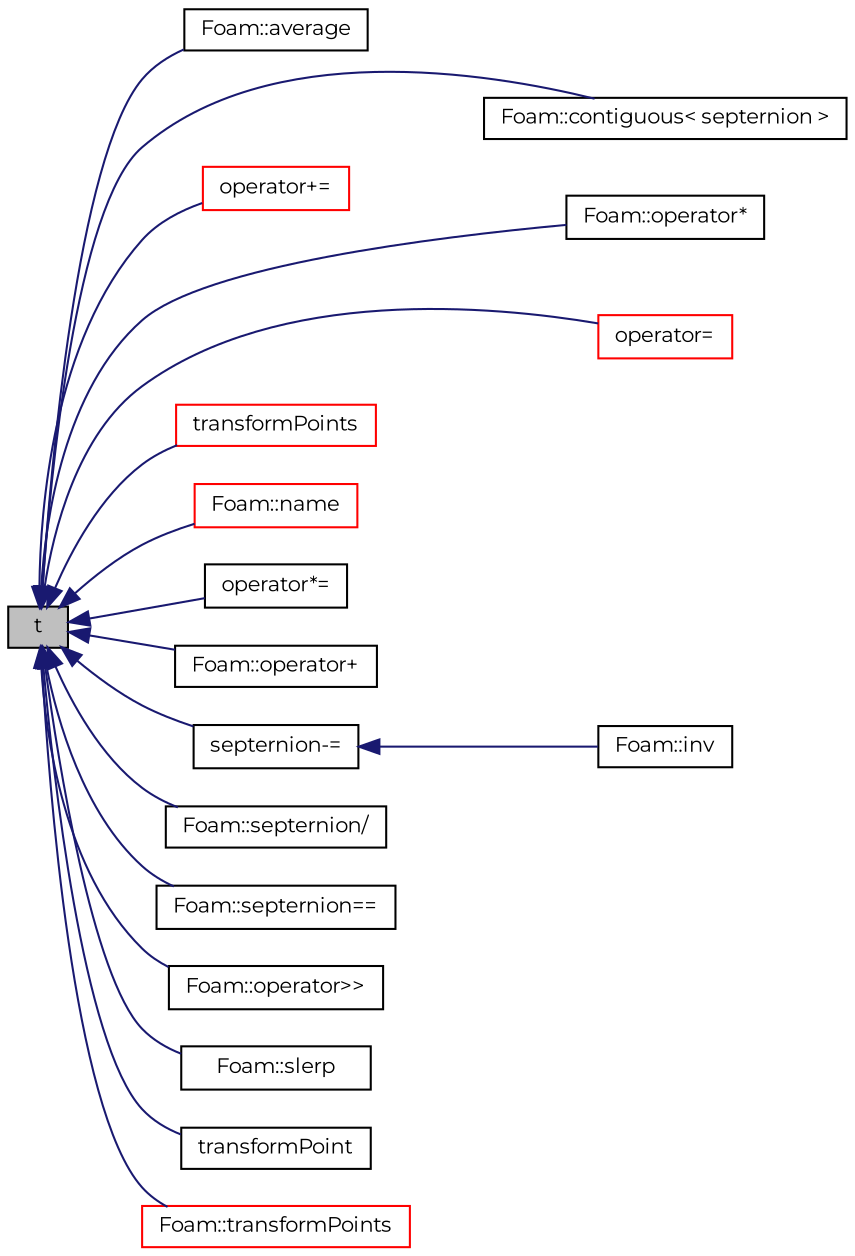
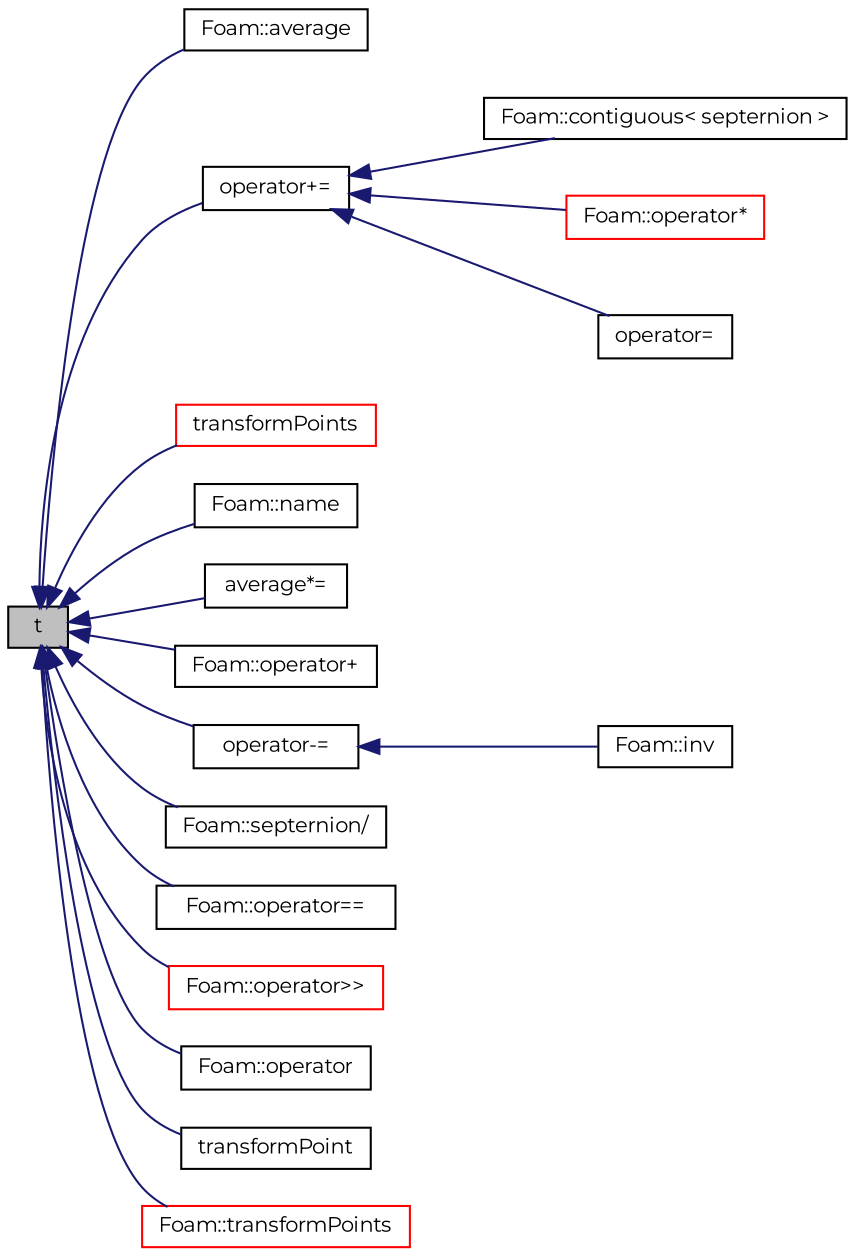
edge "Foam::contiguous< septernion >" -> "t": now "Foam::contiguous< septernion >" -> "operator+="
node "operator+=": color red -> black
node "Foam::operator*": color black -> red
edge "Foam::operator*" -> "t": now "Foam::operator*" -> "operator+="
edge "operator=" -> "t": now "operator=" -> "operator+="
node "operator=": color red -> black
node "Foam::name": color red -> black
node "operator*=": label "operator*=" -> "average*="
node "septernion-=": label "septernion-=" -> "operator-="
node "Foam::septernion==": label "Foam::septernion==" -> "Foam::operator=="
node "Foam::operator>>": color black -> red
node "Foam::slerp": label "Foam::slerp" -> "Foam::operator"
